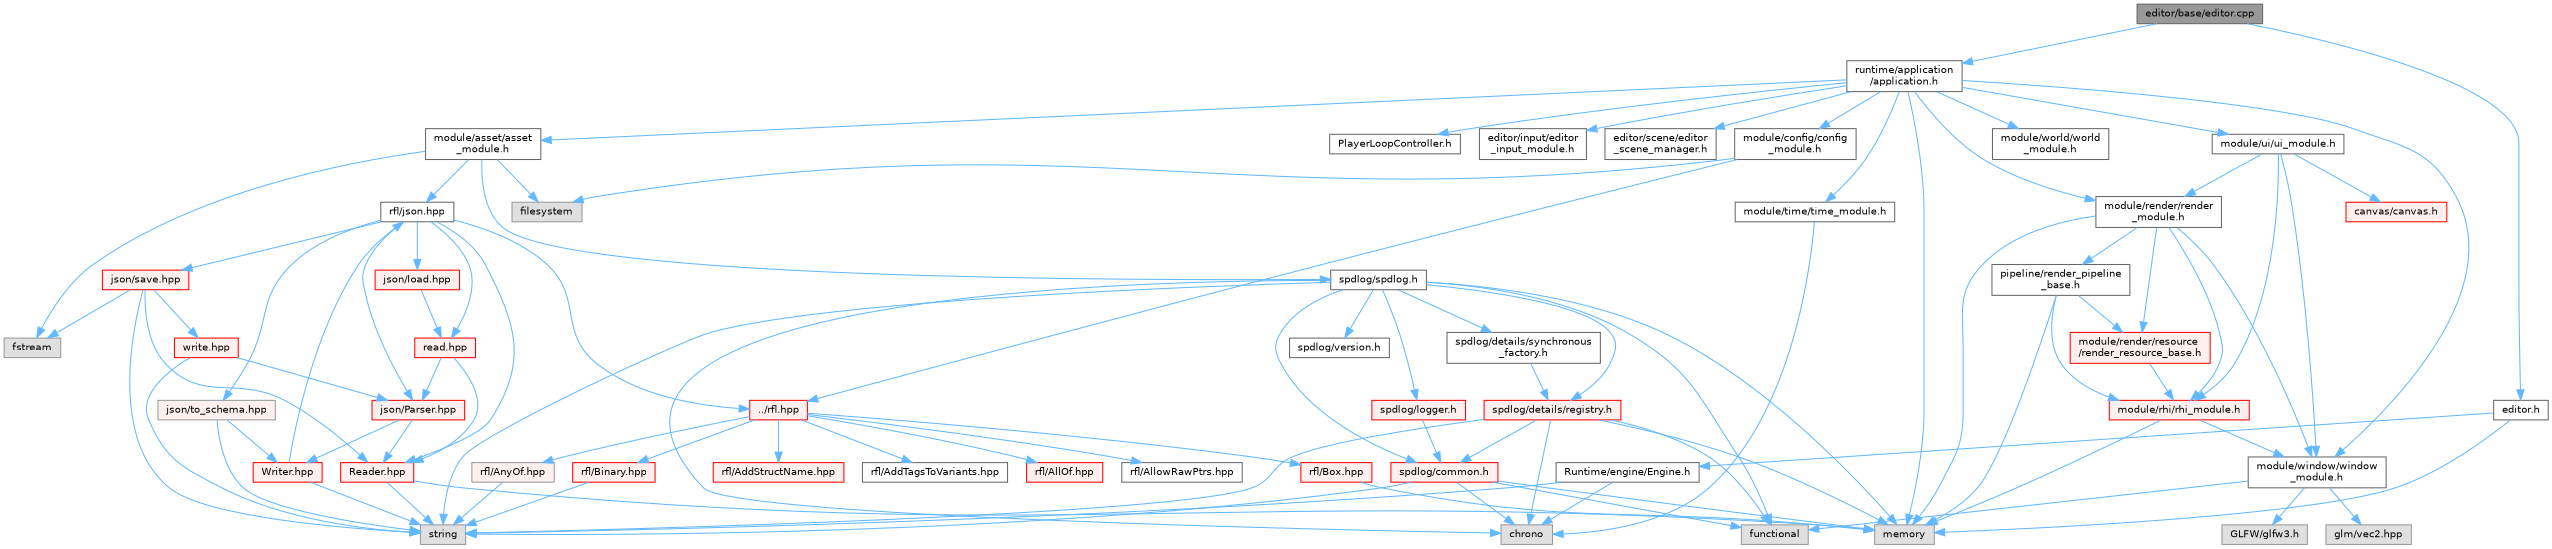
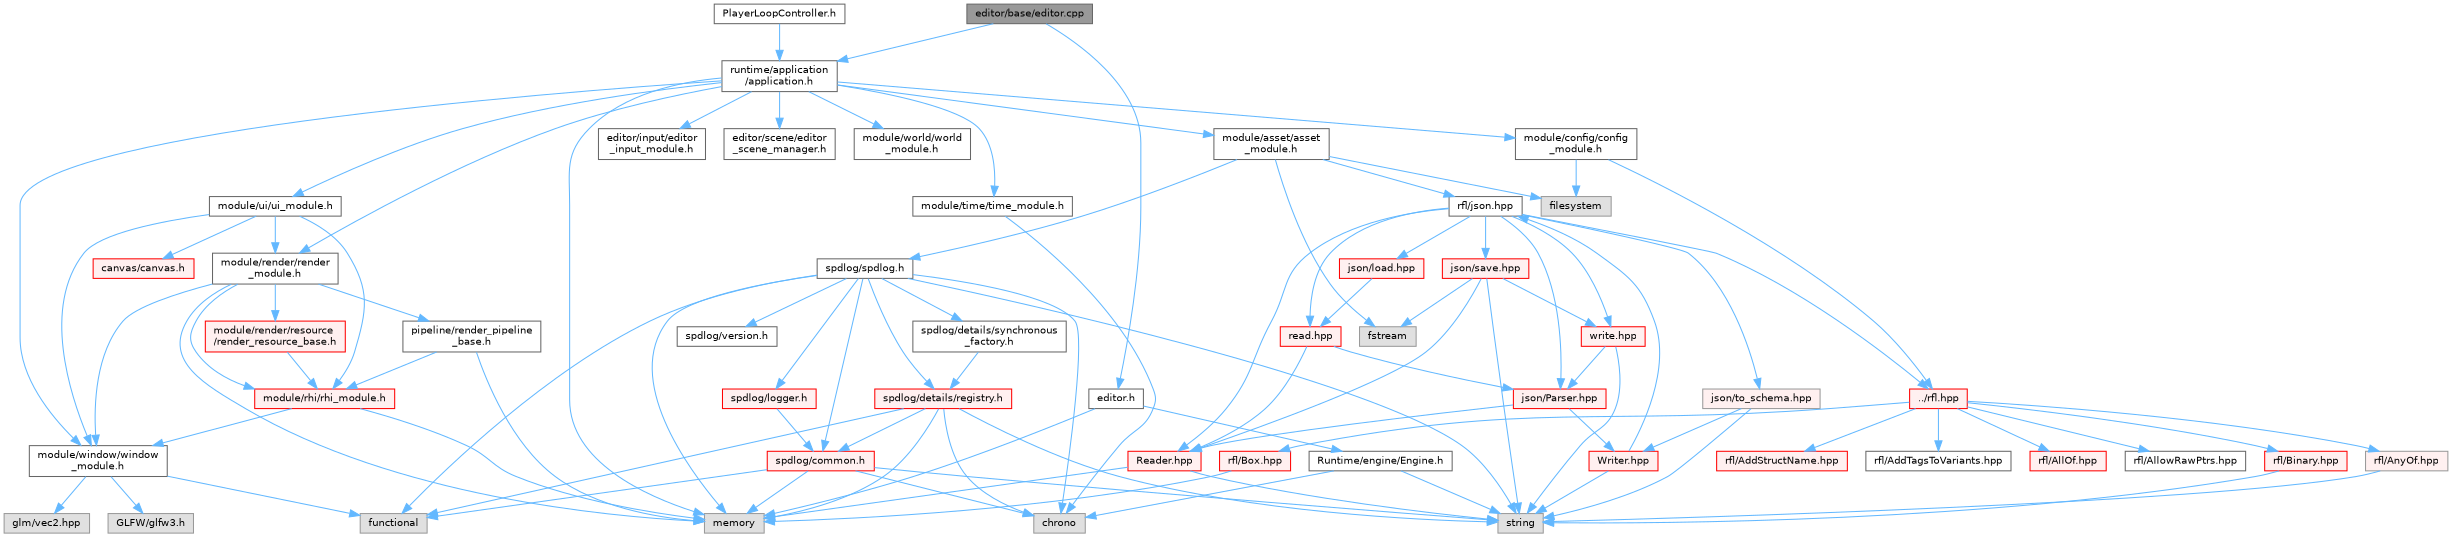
edge "runtime/application /application.h" -> "PlayerLoopController.h": reversed
edge "rfl/json.hpp" -> "write.hpp": added
edge "pipeline/render_pipeline _base.h" -> "module/render/resource /render_resource_base.h": removed
